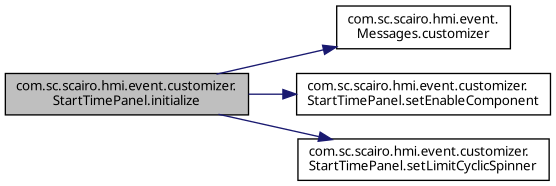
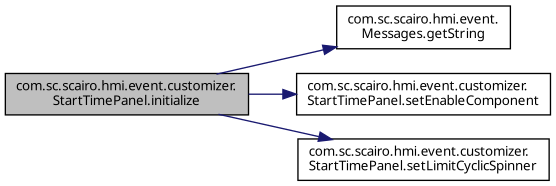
node "com.sc.scairo.hmi.event. Messages.customizer": label "com.sc.scairo.hmi.event. Messages.customizer" -> "com.sc.scairo.hmi.event. Messages.getString"
